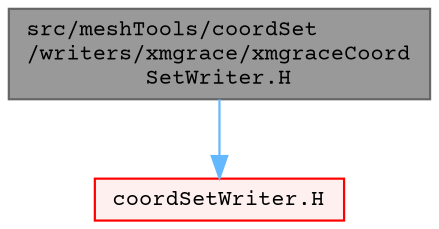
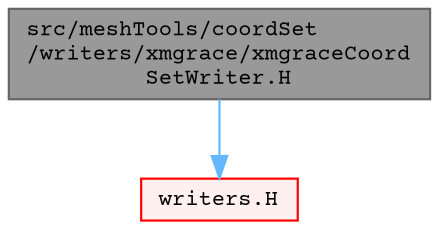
node "coordSetWriter.H": label "coordSetWriter.H" -> "writers.H"
